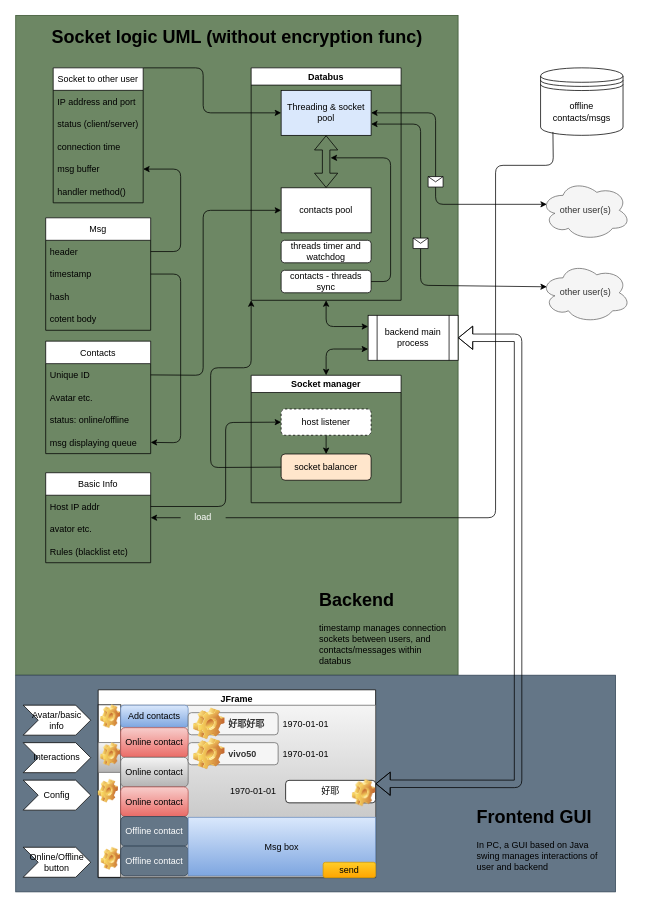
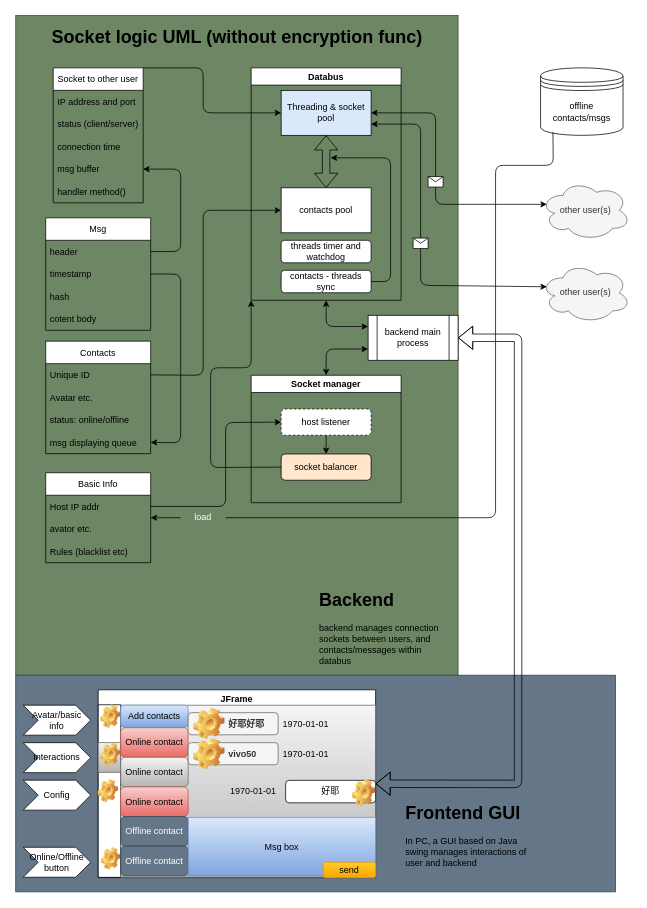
node "Backendtimestamp manages connection sockets between users, and contacts/messages within databus": label "Backendtimestamp manages connection sockets between users, and contacts/messages within databus" -> "Backendbackend manages connection sockets between users, and contacts/messages within databus"
node "Frontend GUIIn PC, a GUI based on Java swing manages interactions of user and backend": moved (544, 847) -> (473, 843)
